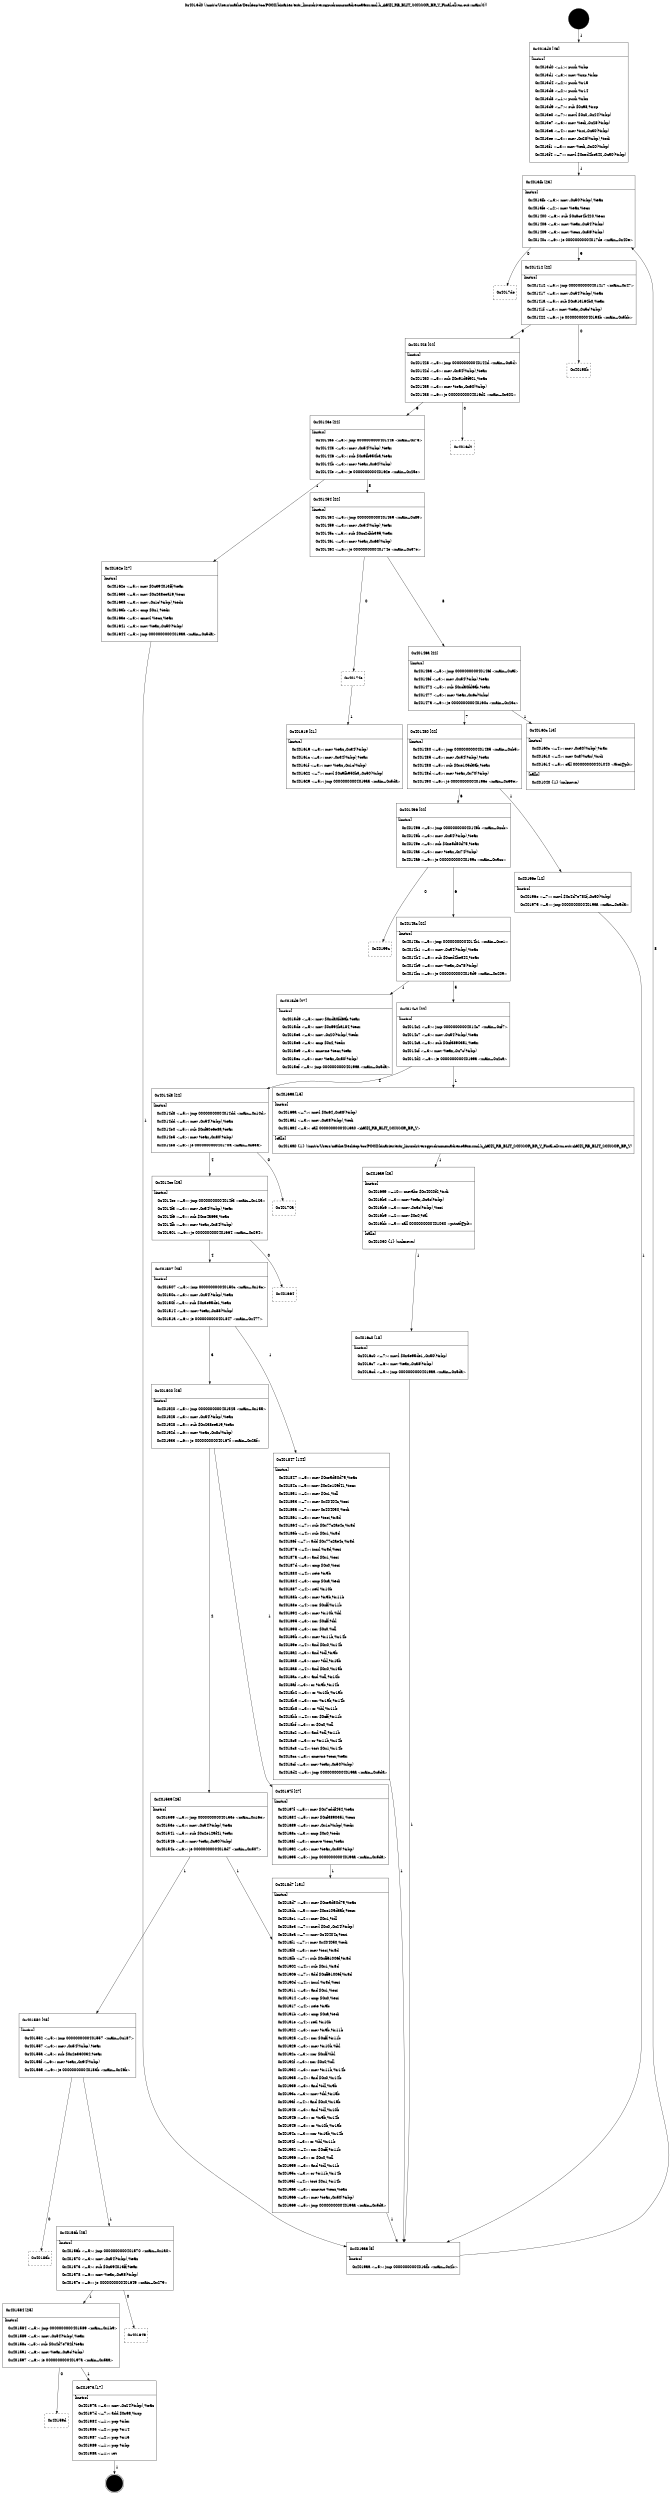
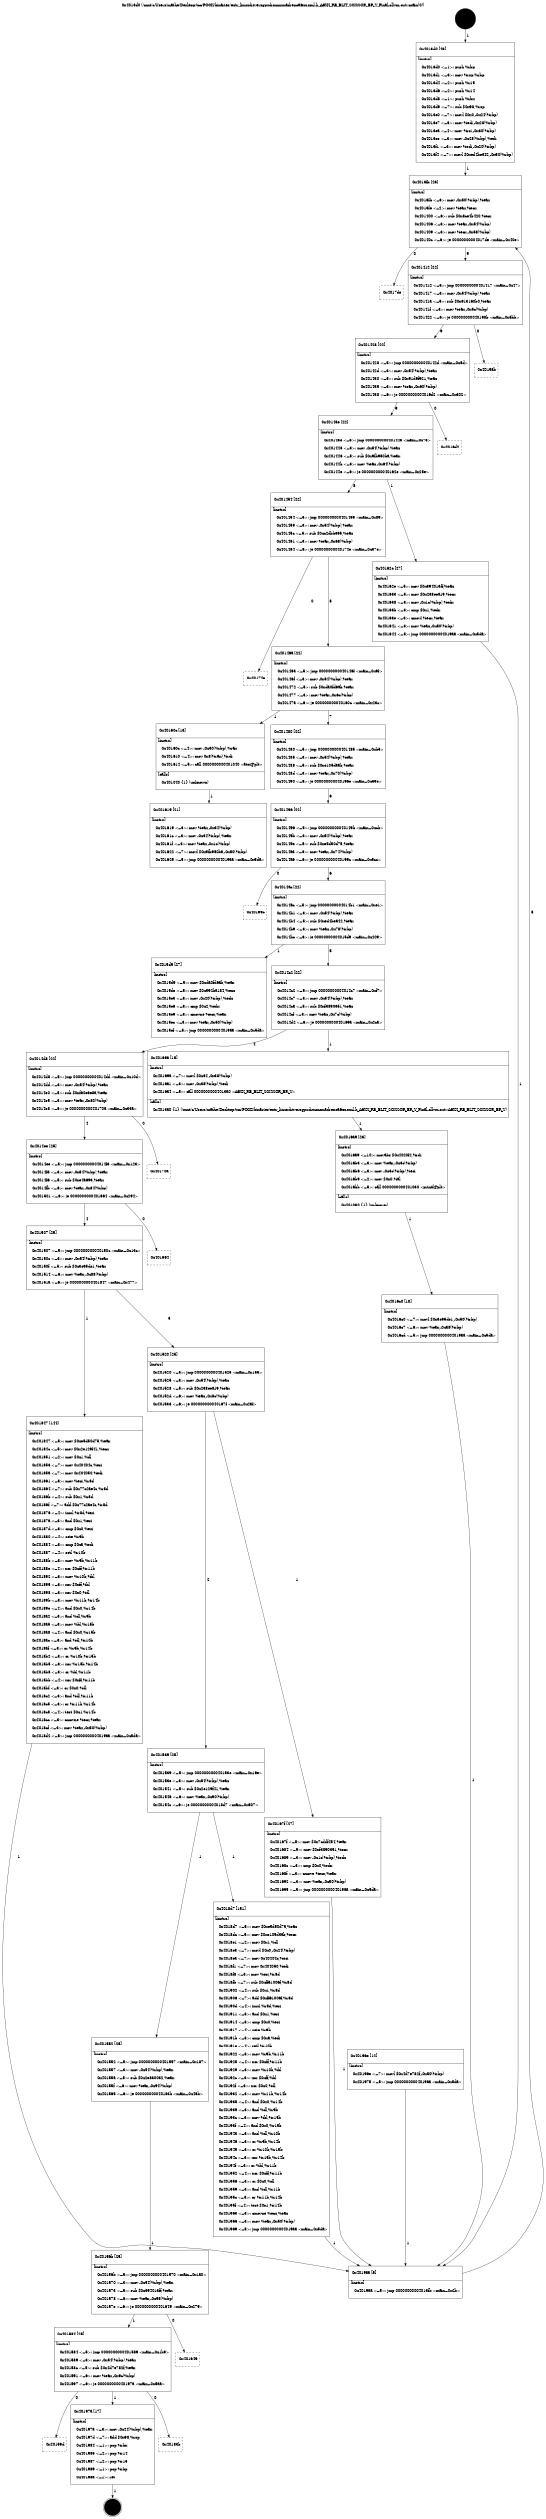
edge "0x40174e" -> "0x401619 [21]": now "0x40160c [13]" -> "0x401619 [21]"
edge "0x401480 [22]" -> "0x40196e [12]": removed, label "1"
edge "0x40167f [27]" -> "0x4018d7 [151]": now "0x40167f [27]" -> "0x4019aa [5]"
edge "0x401552 [25]" -> "0x40183b": now "0x401584 [25]" -> "0x40183b"
